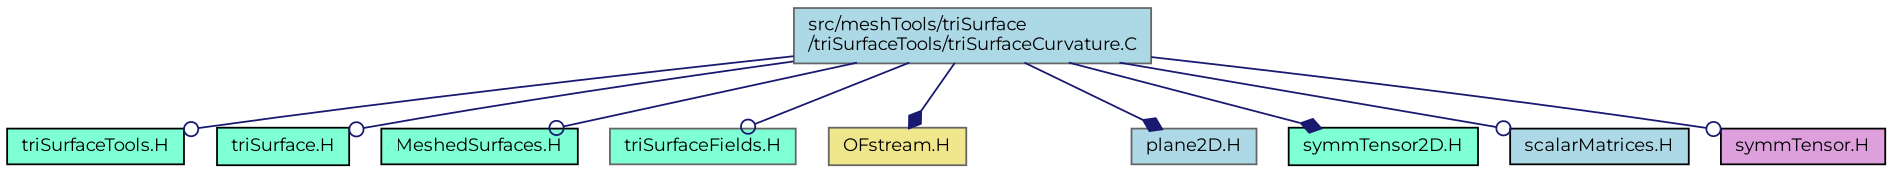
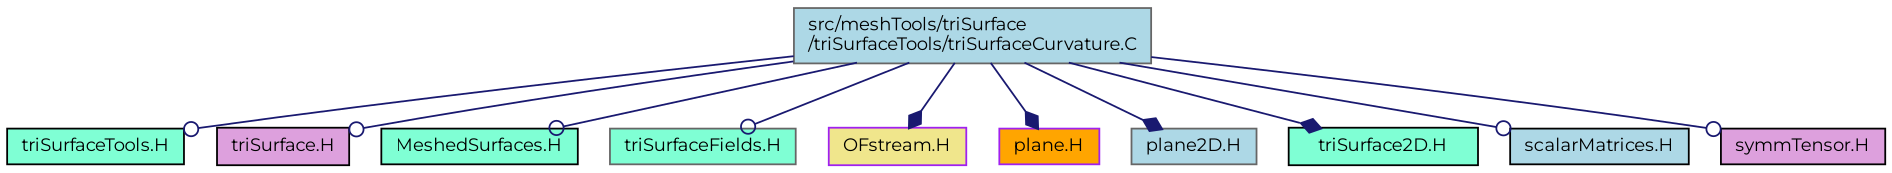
node "triSurface.H": fillcolor aquamarine -> plum
node "OFstream.H": color gray40 -> purple
node "plane.H": added
node "symmTensor2D.H": label "symmTensor2D.H" -> "triSurface2D.H"
